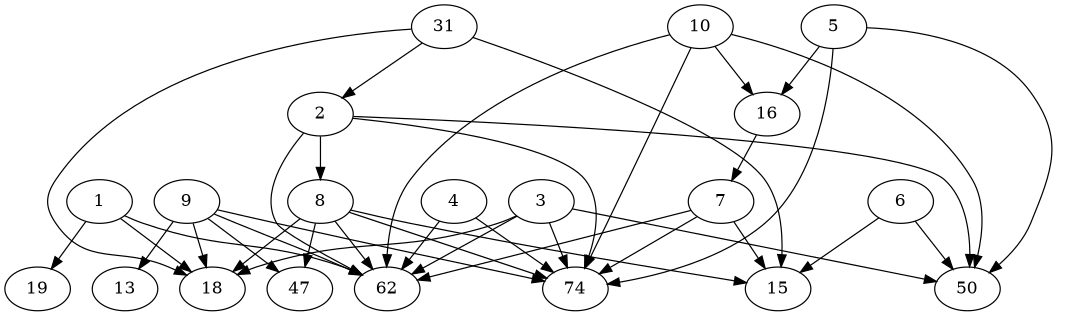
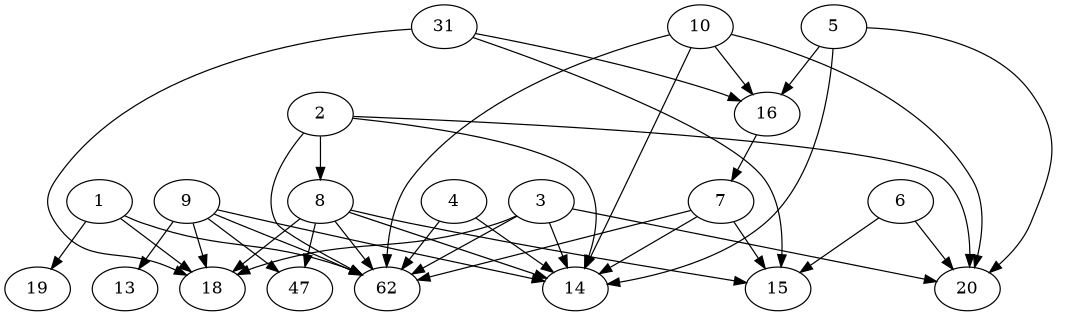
edge "31" -> "2": now "31" -> "16"
node "74": label "74" -> "14"
node "50": label "50" -> "20"
